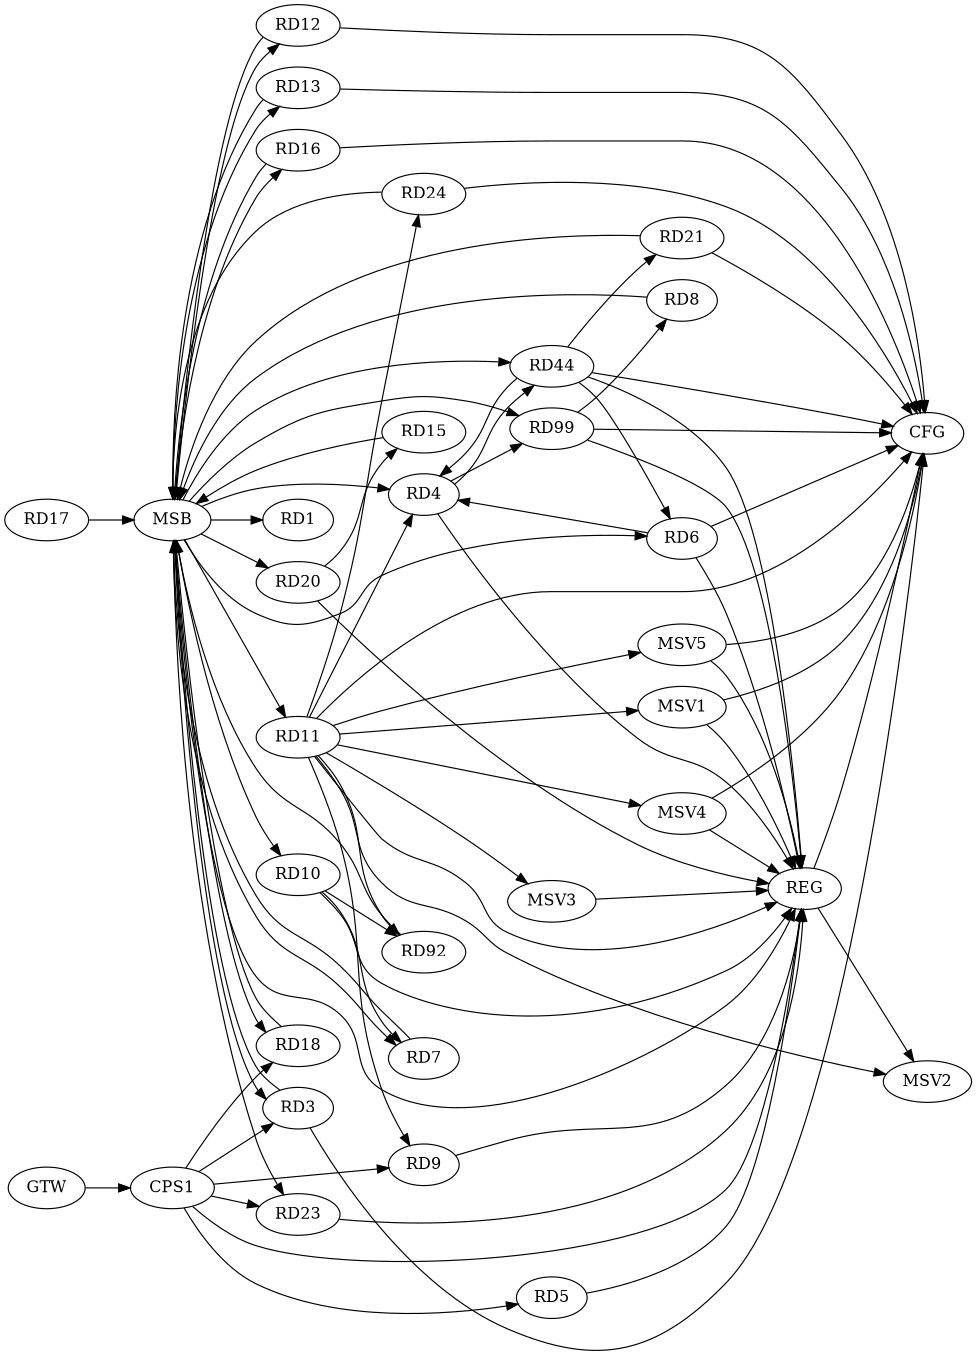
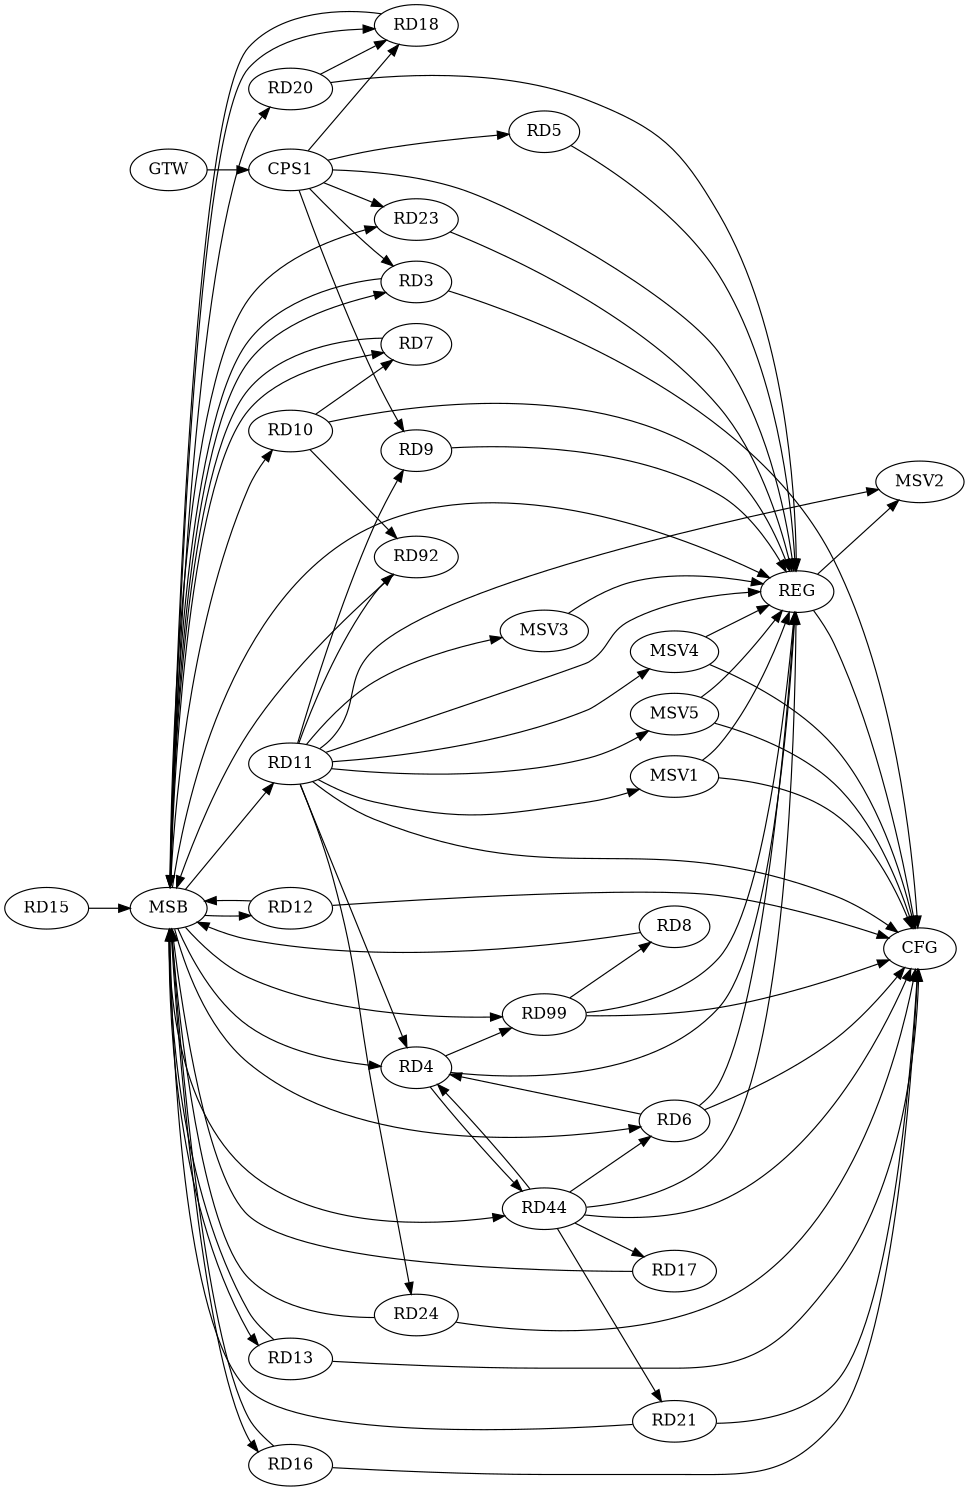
node "RD1": removed
edge "RD20" -> "RD15": now "RD20" -> "RD18"
edge "RD44" -> "RD17": added
